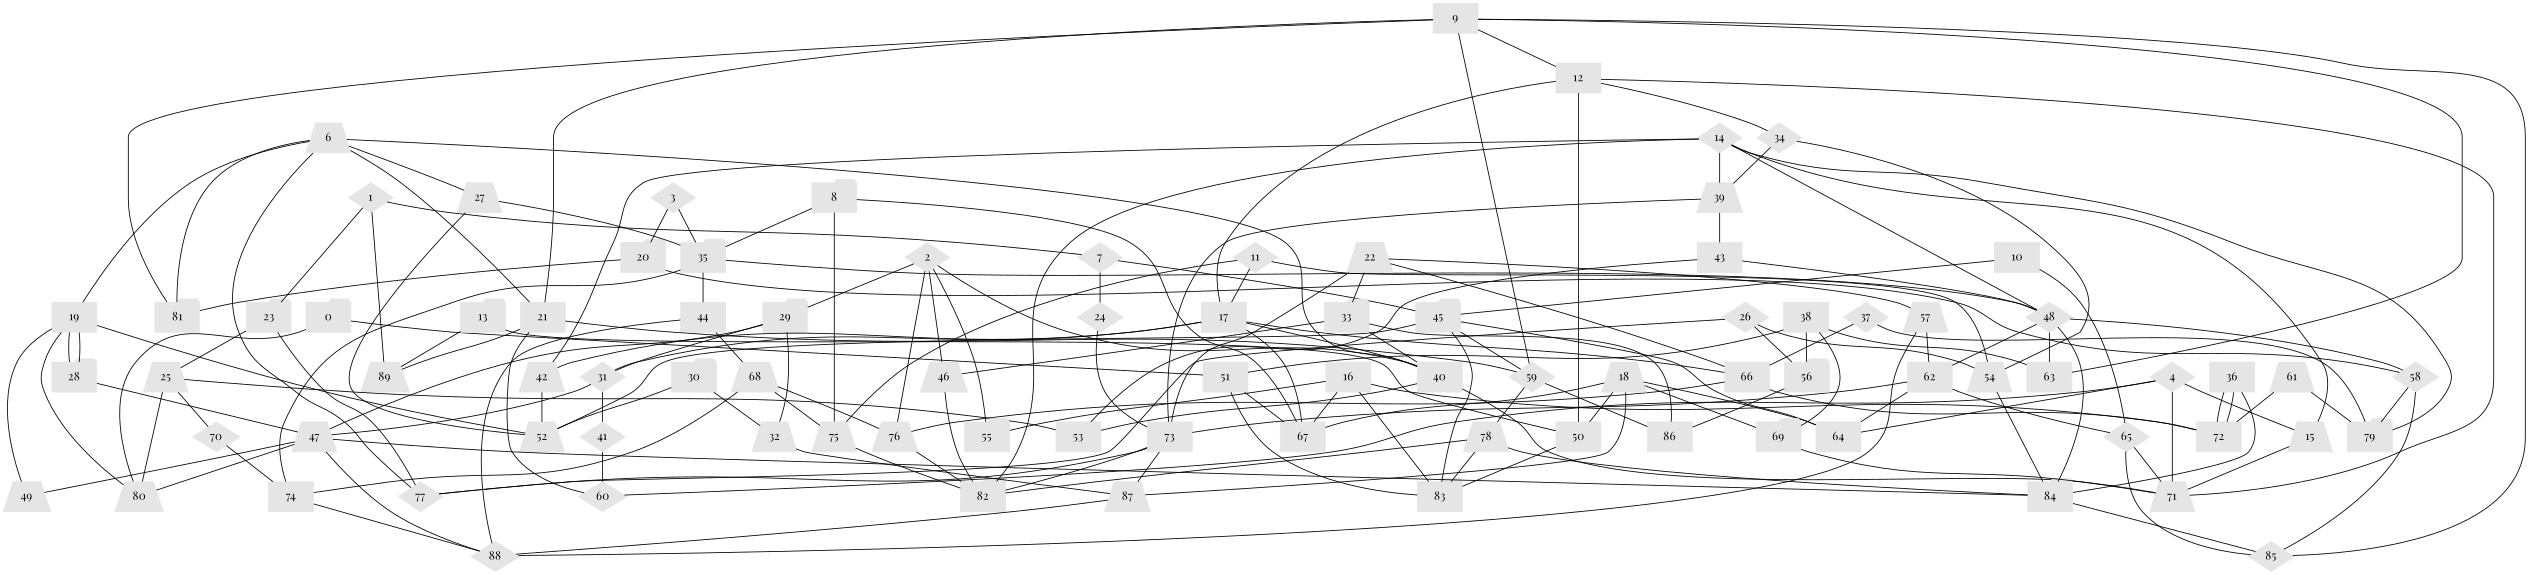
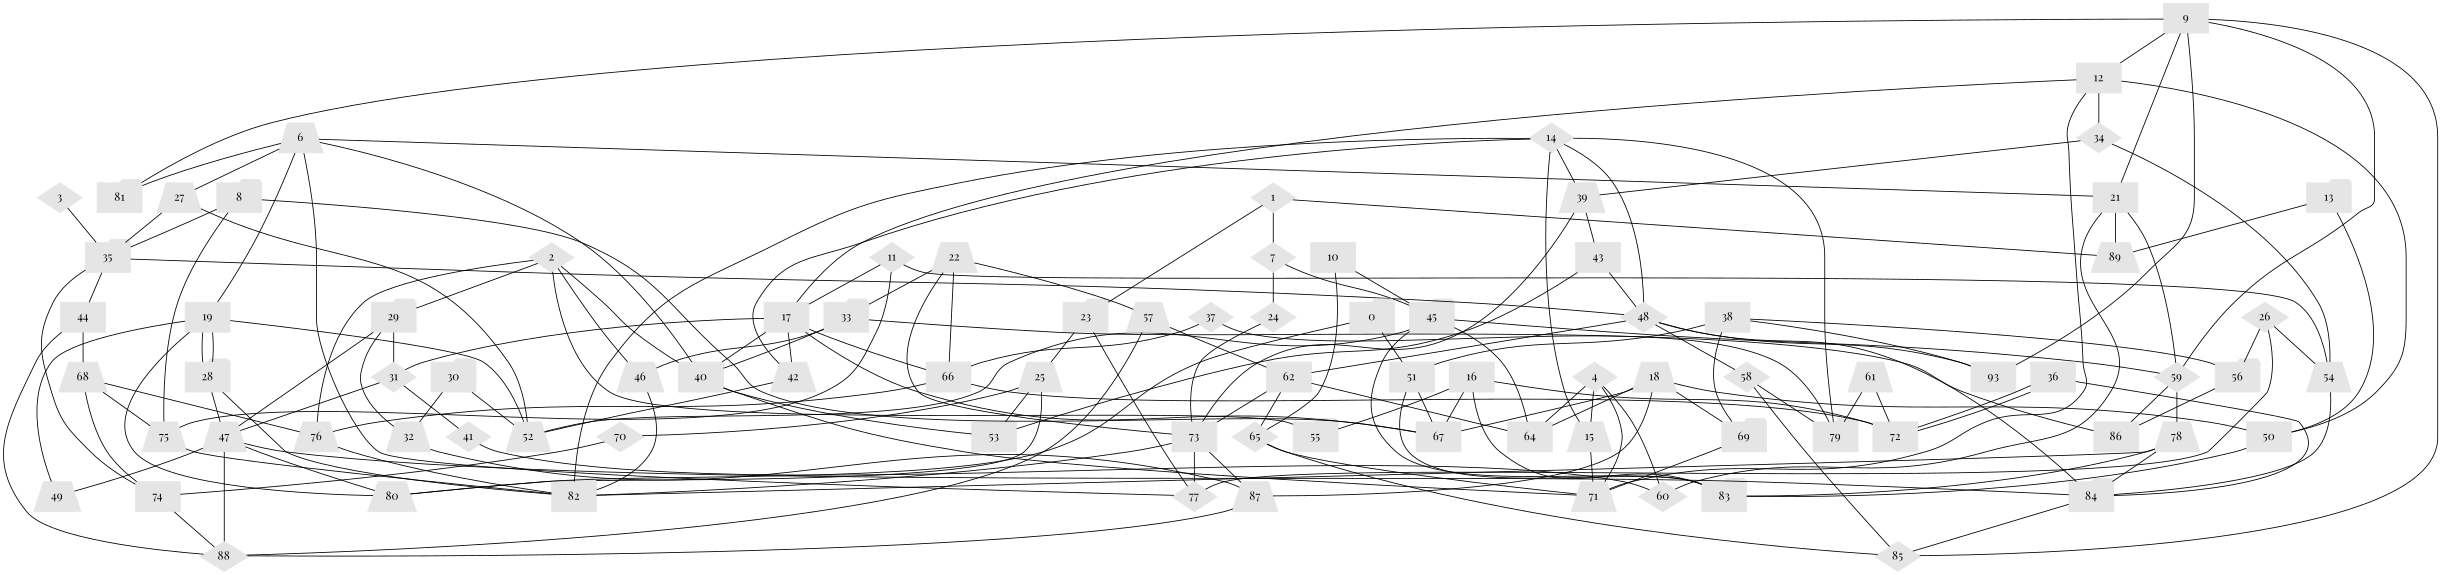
node "20": removed
node "63": label "63" -> "93"
edge "28" -- "82": added
